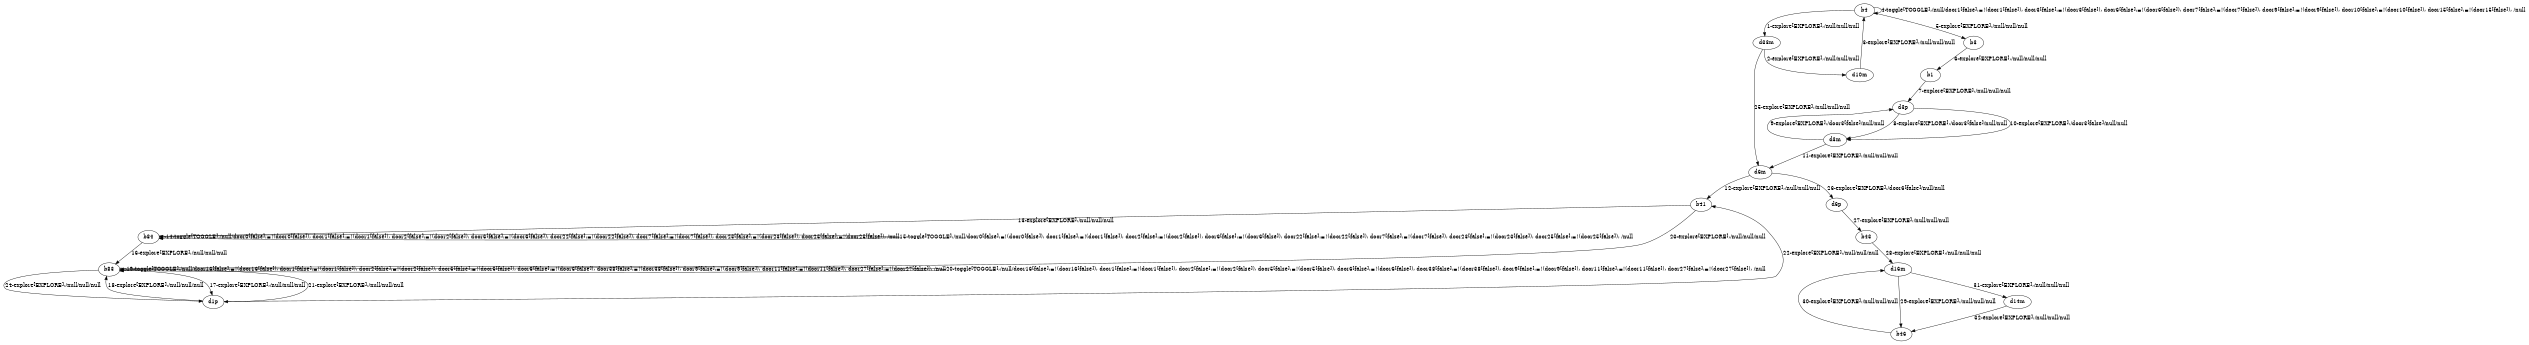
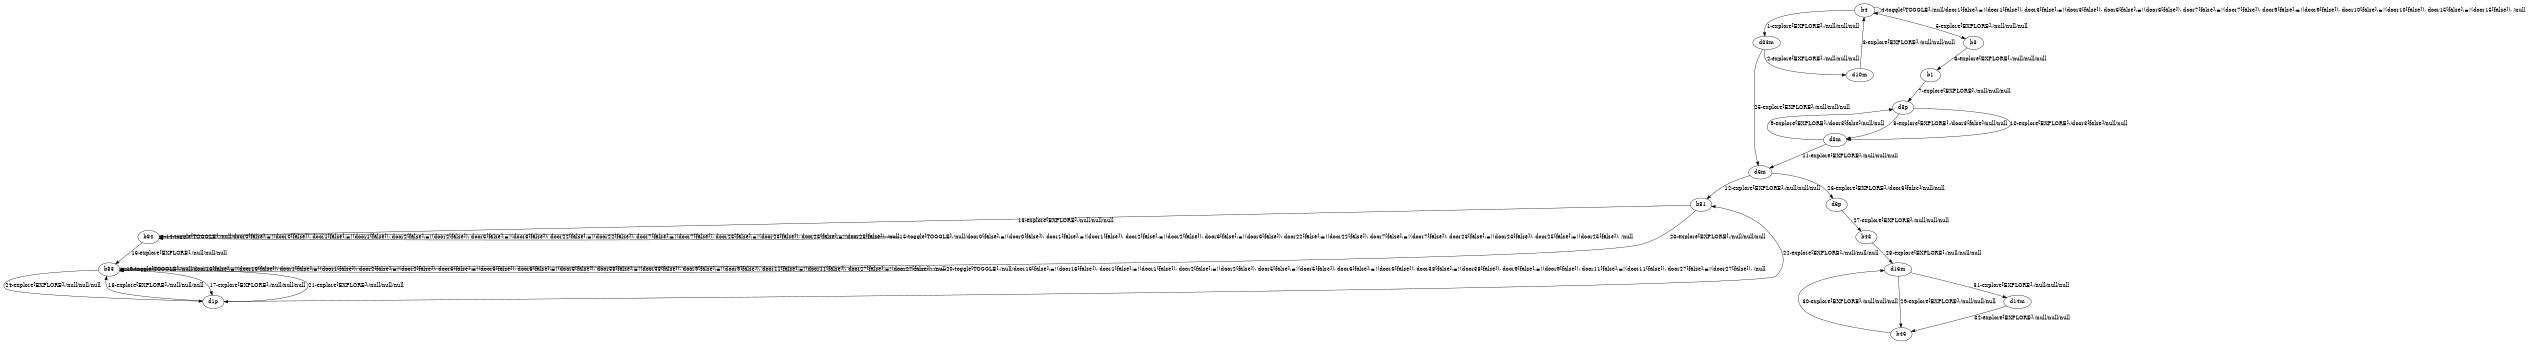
node "b41": label "b41" -> "b81"
